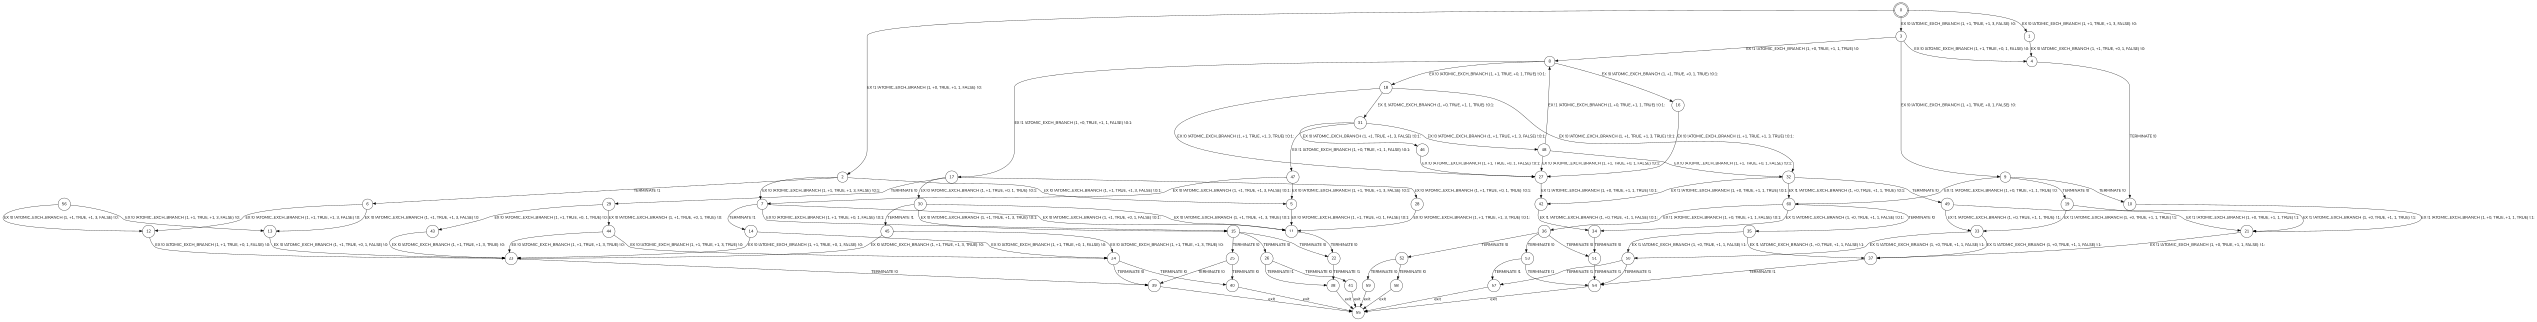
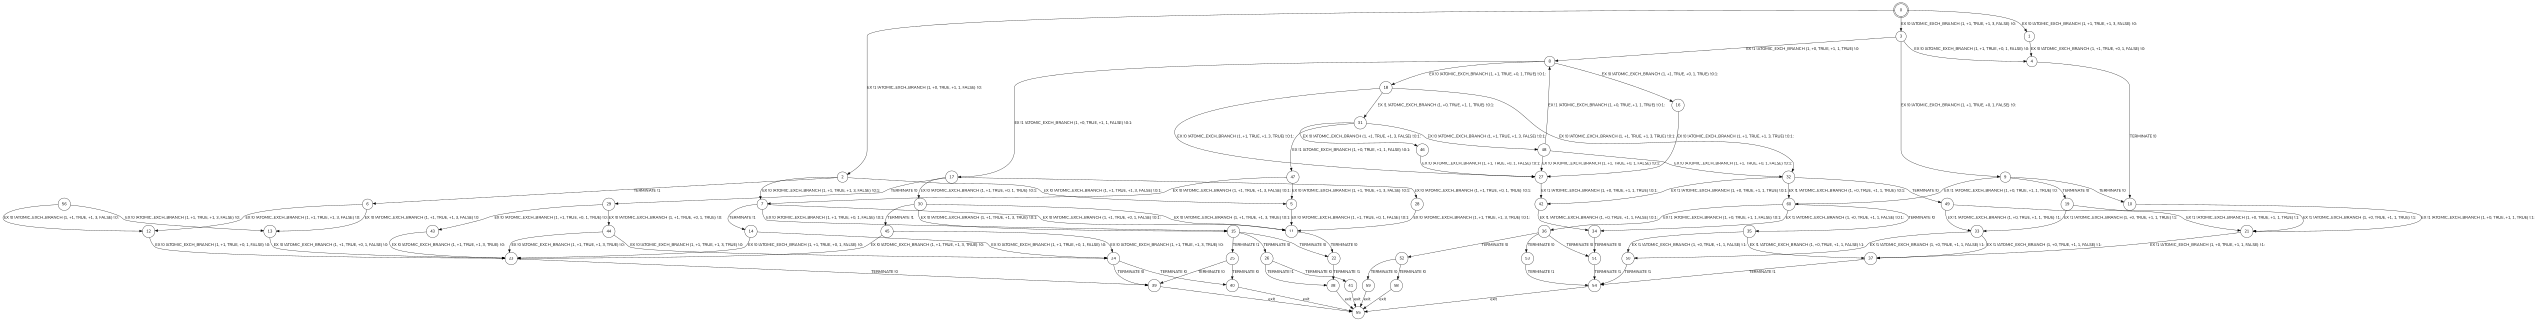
edge "15" -> "25": label "TERMINATE !0" -> "TERMINATE !1"
node "57": removed
